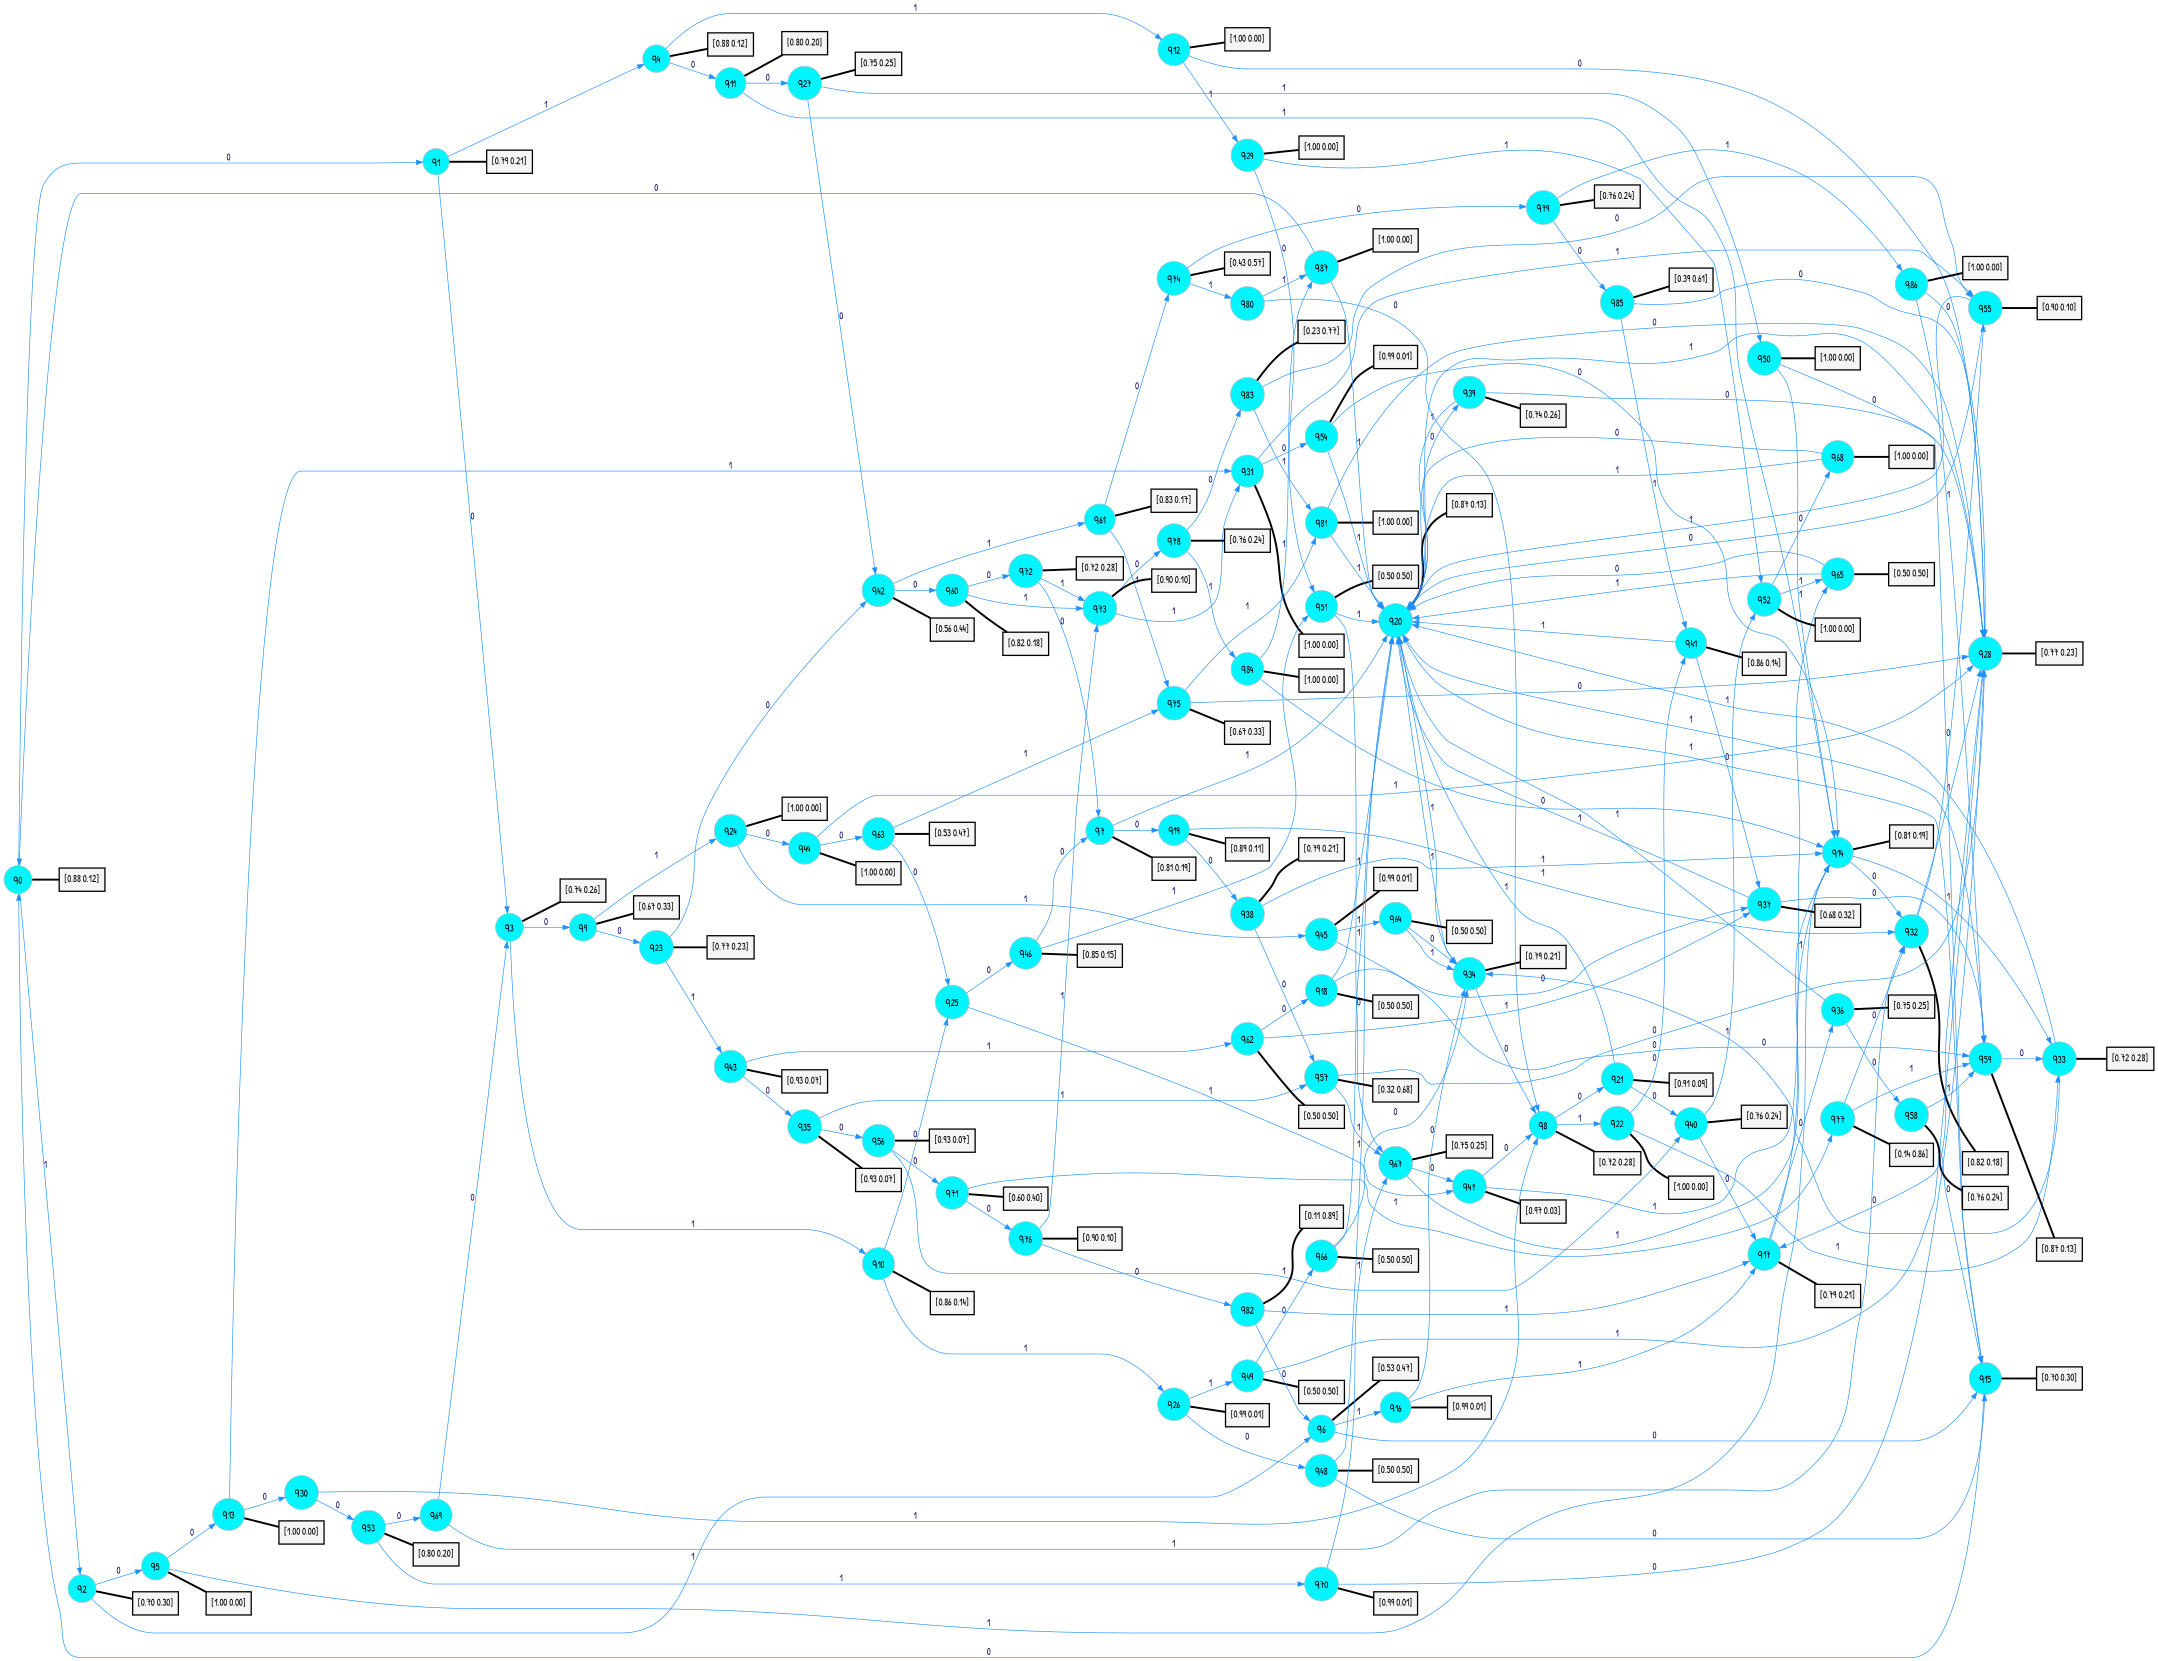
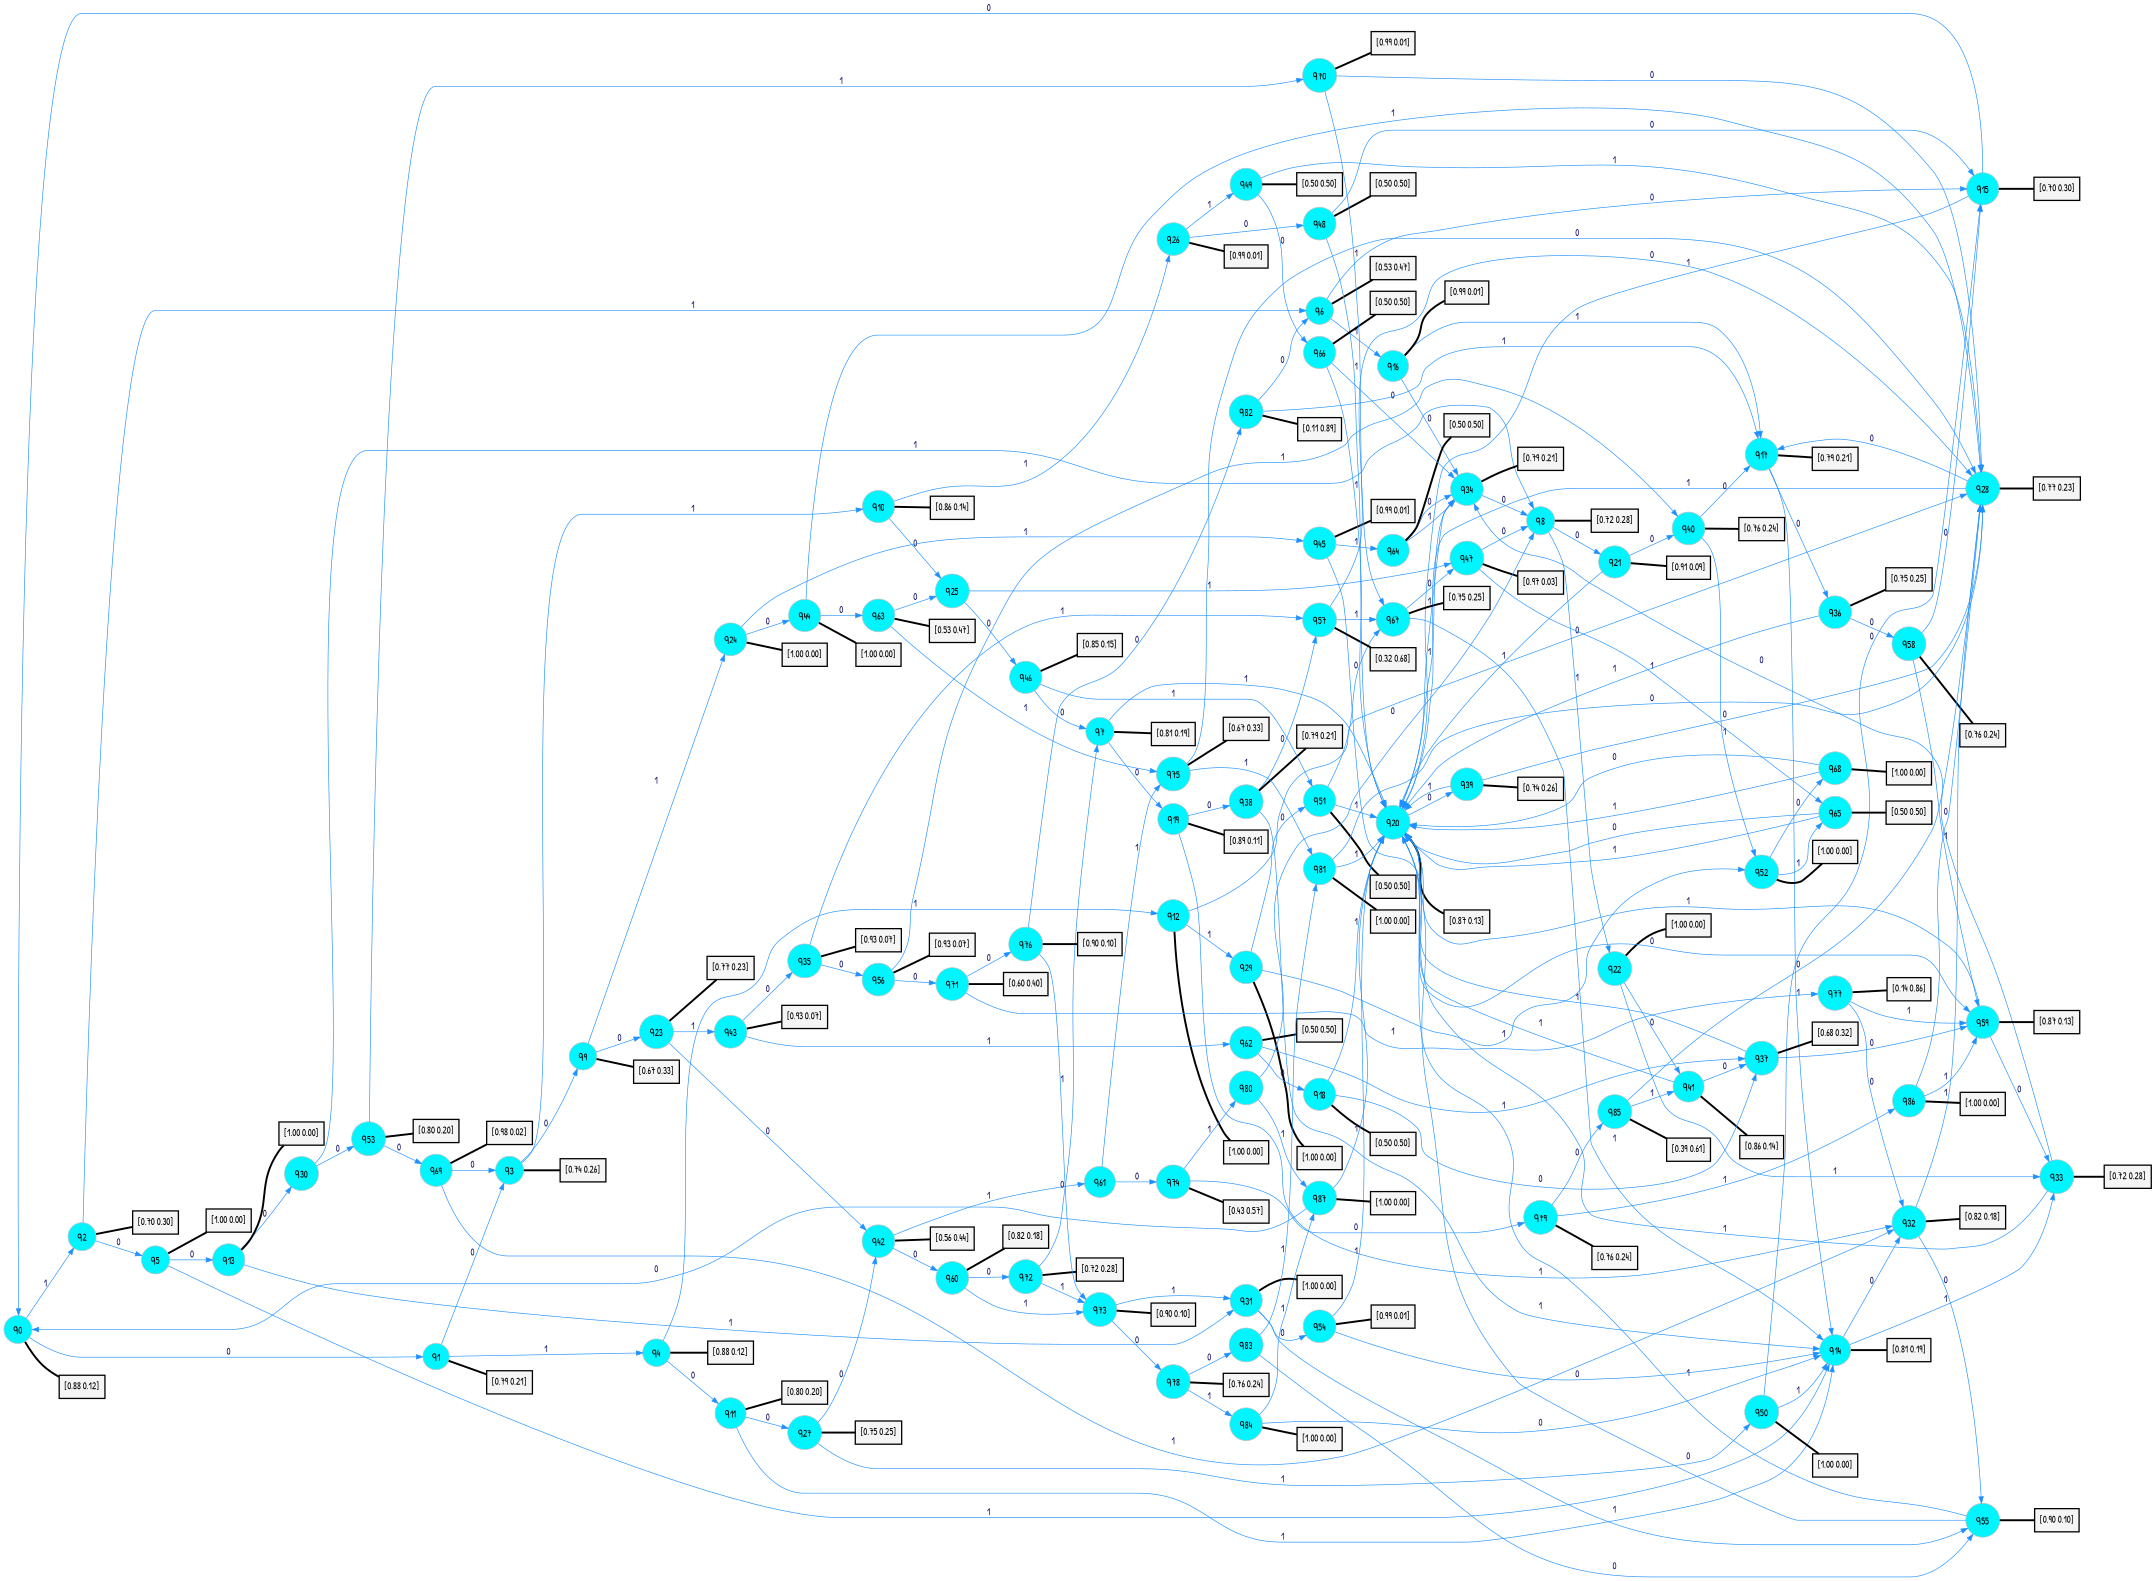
node "[0.23 0.77]": removed
node "[0.83 0.17]": removed
node "[0.98 0.02]": added
